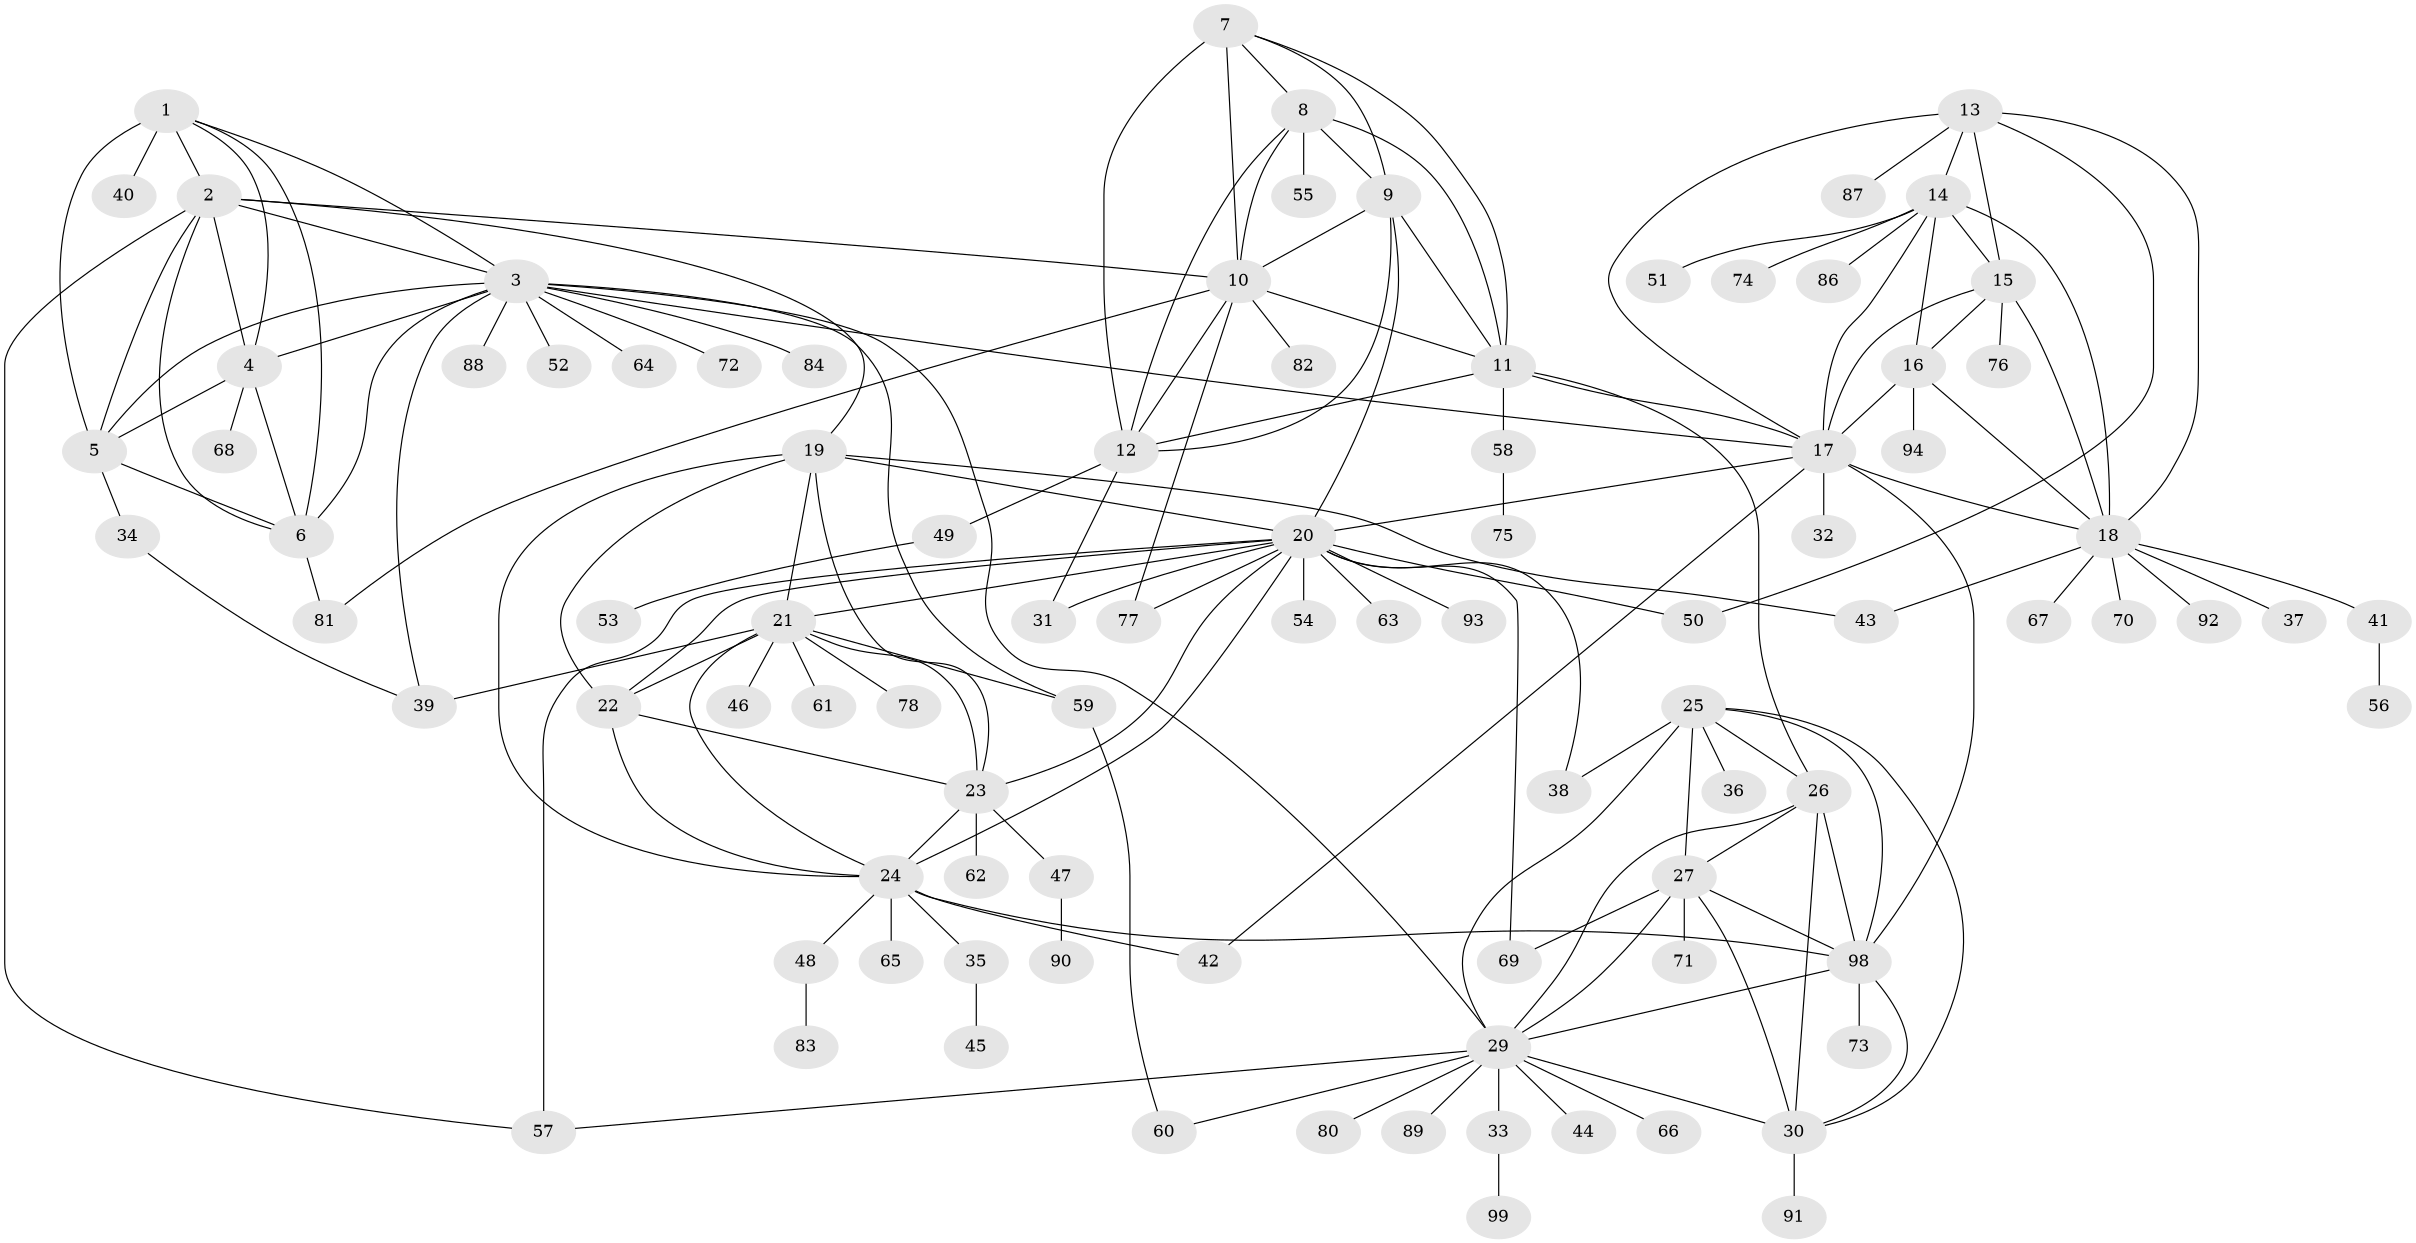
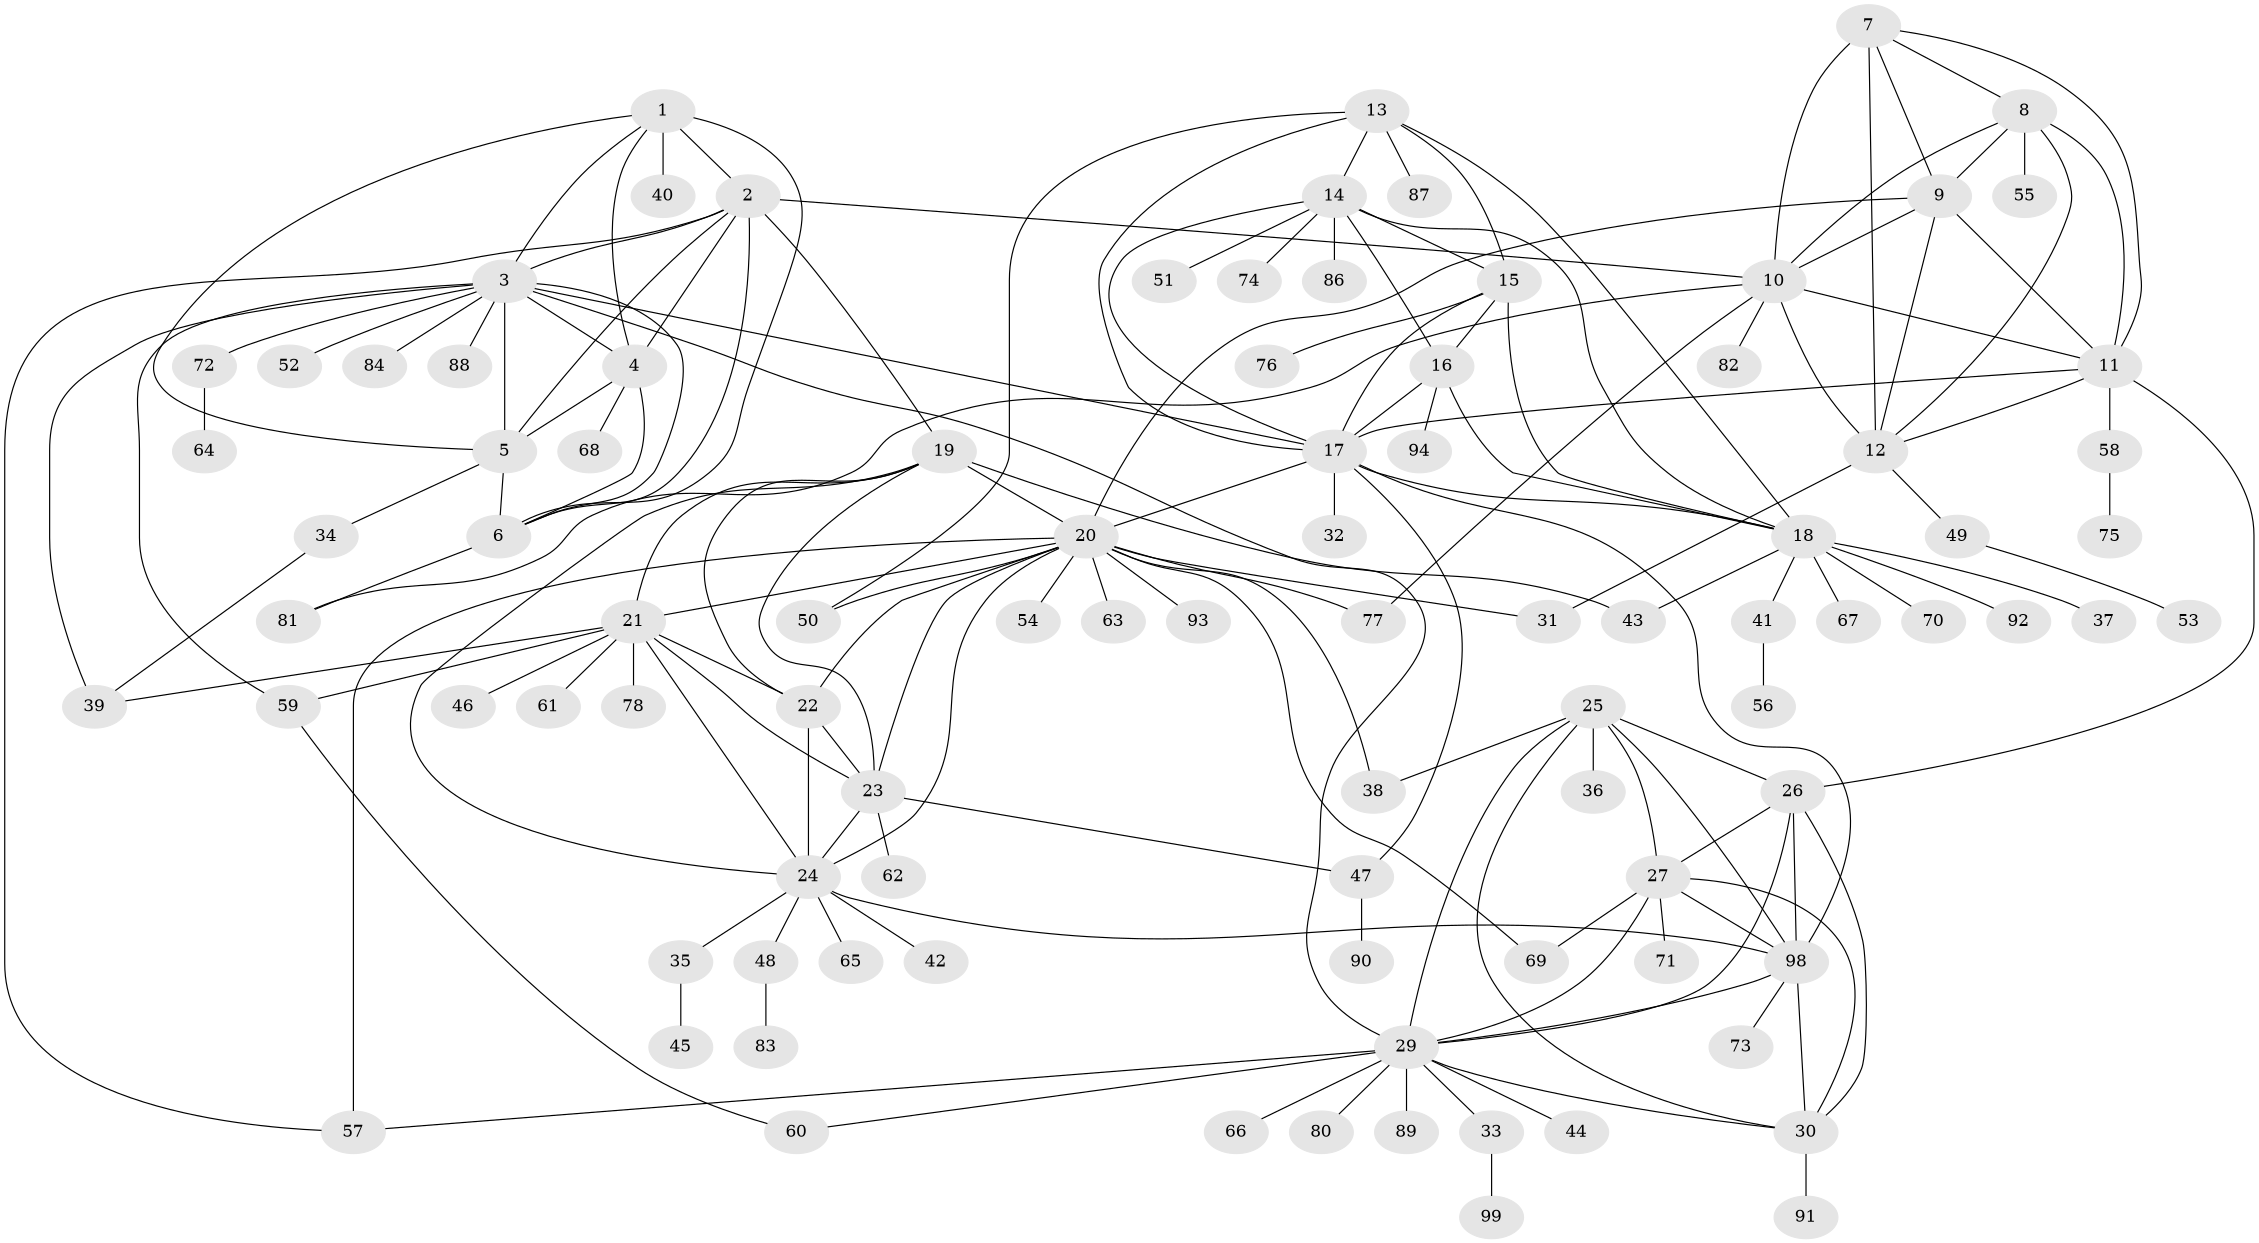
edge "3" -- "64": now "72" -- "64"
edge "17" -- "42": now "17" -- "47"
